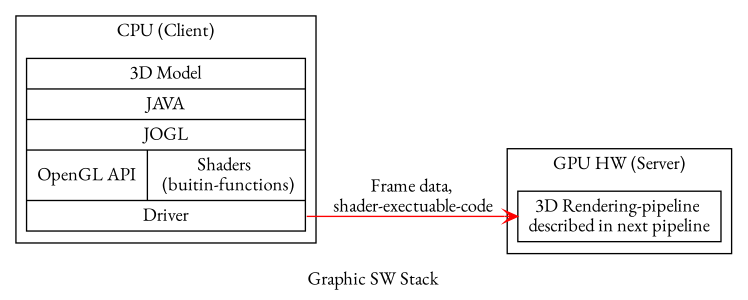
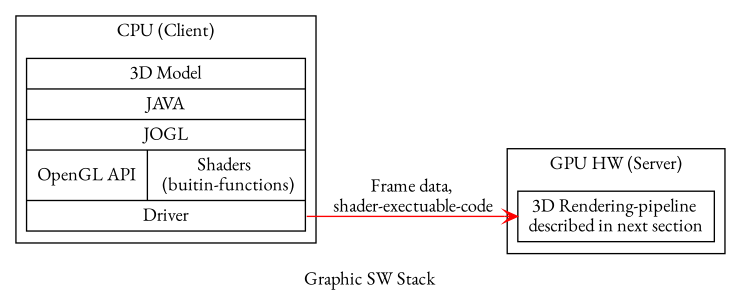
node "3D Rendering-pipeline described in next pipeline": label "3D Rendering-pipeline described in next pipeline" -> "3D Rendering-pipeline described in next section"
